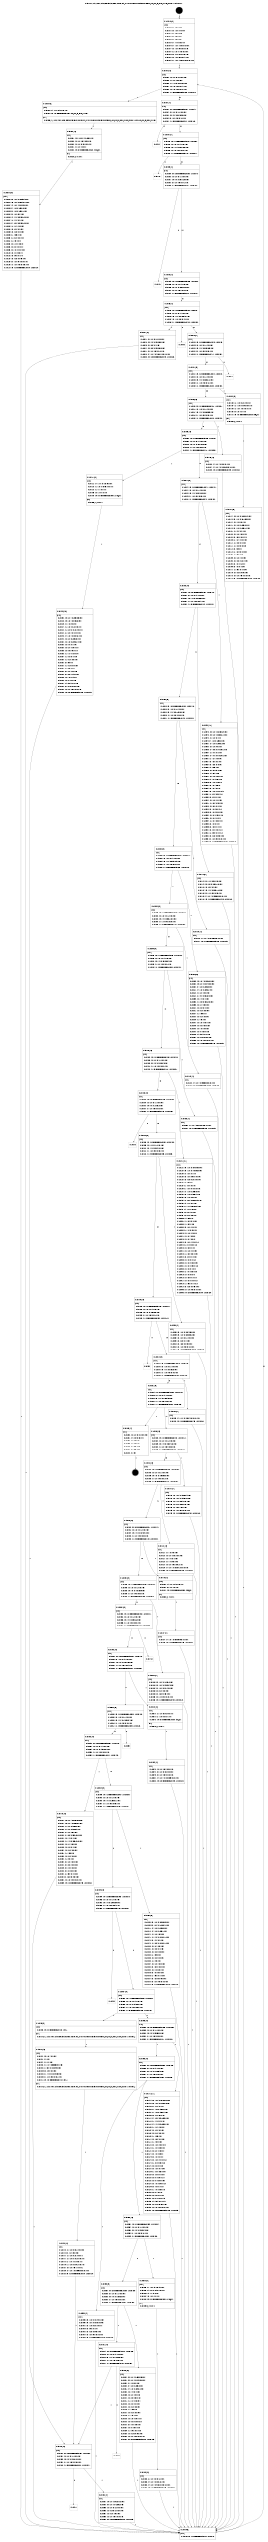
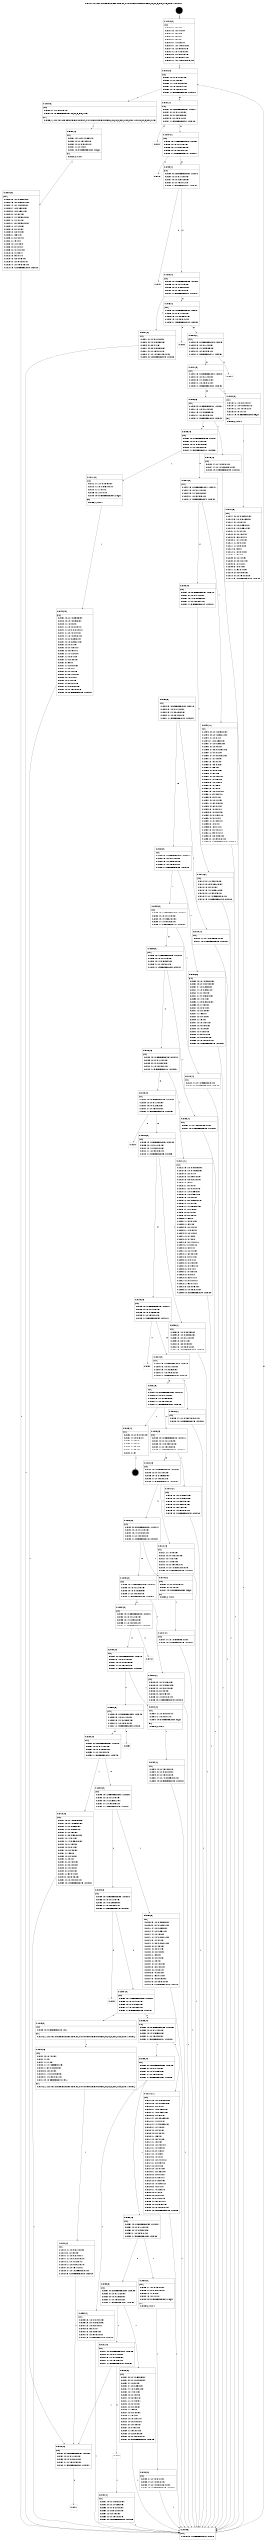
edge "0x401bfa [22]" -> "0x402316 [31]": now "0x401be4 [22]" -> "0x402316 [31]"
edge "0x401c8a [25]" -> "0x401ca3 [25]": removed, label "26"
edge "0x401f2d [25]" -> "0x4020d6 [27]": now "0x4026bf" -> "0x4020d6 [27]"
